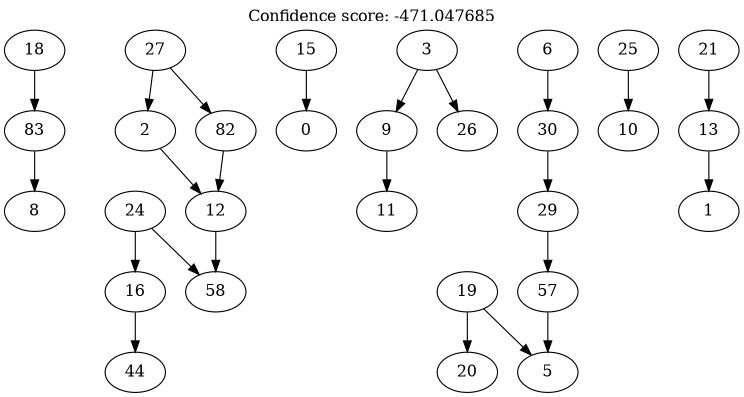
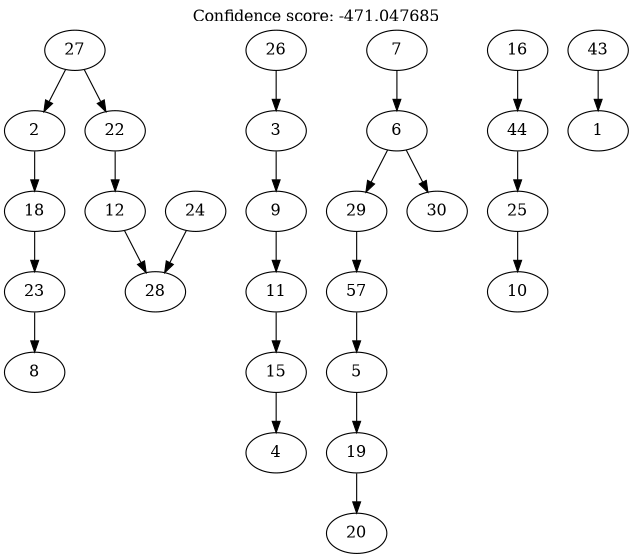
node "7": added
node "21": removed
edge "3" -> "26": reversed
node "83": label "83" -> "23"
node "82": label "82" -> "22"
node "0": label "0" -> "4"
node "13": label "13" -> "43"
edge "44" -> "25": added
edge "30" -> "29": now "6" -> "29"
edge "2" -> "12": now "2" -> "18"
edge "24" -> "16": removed
node "58": label "58" -> "28"
edge "11" -> "15": added
edge "19" -> "5": reversed
